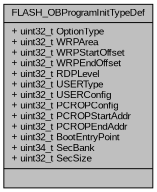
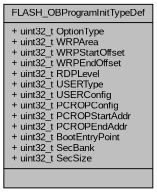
node "FLASH_OBProgramInitTypeDef": text "+ uint34_t SecBank" -> "+ uint32_t SecBank"
